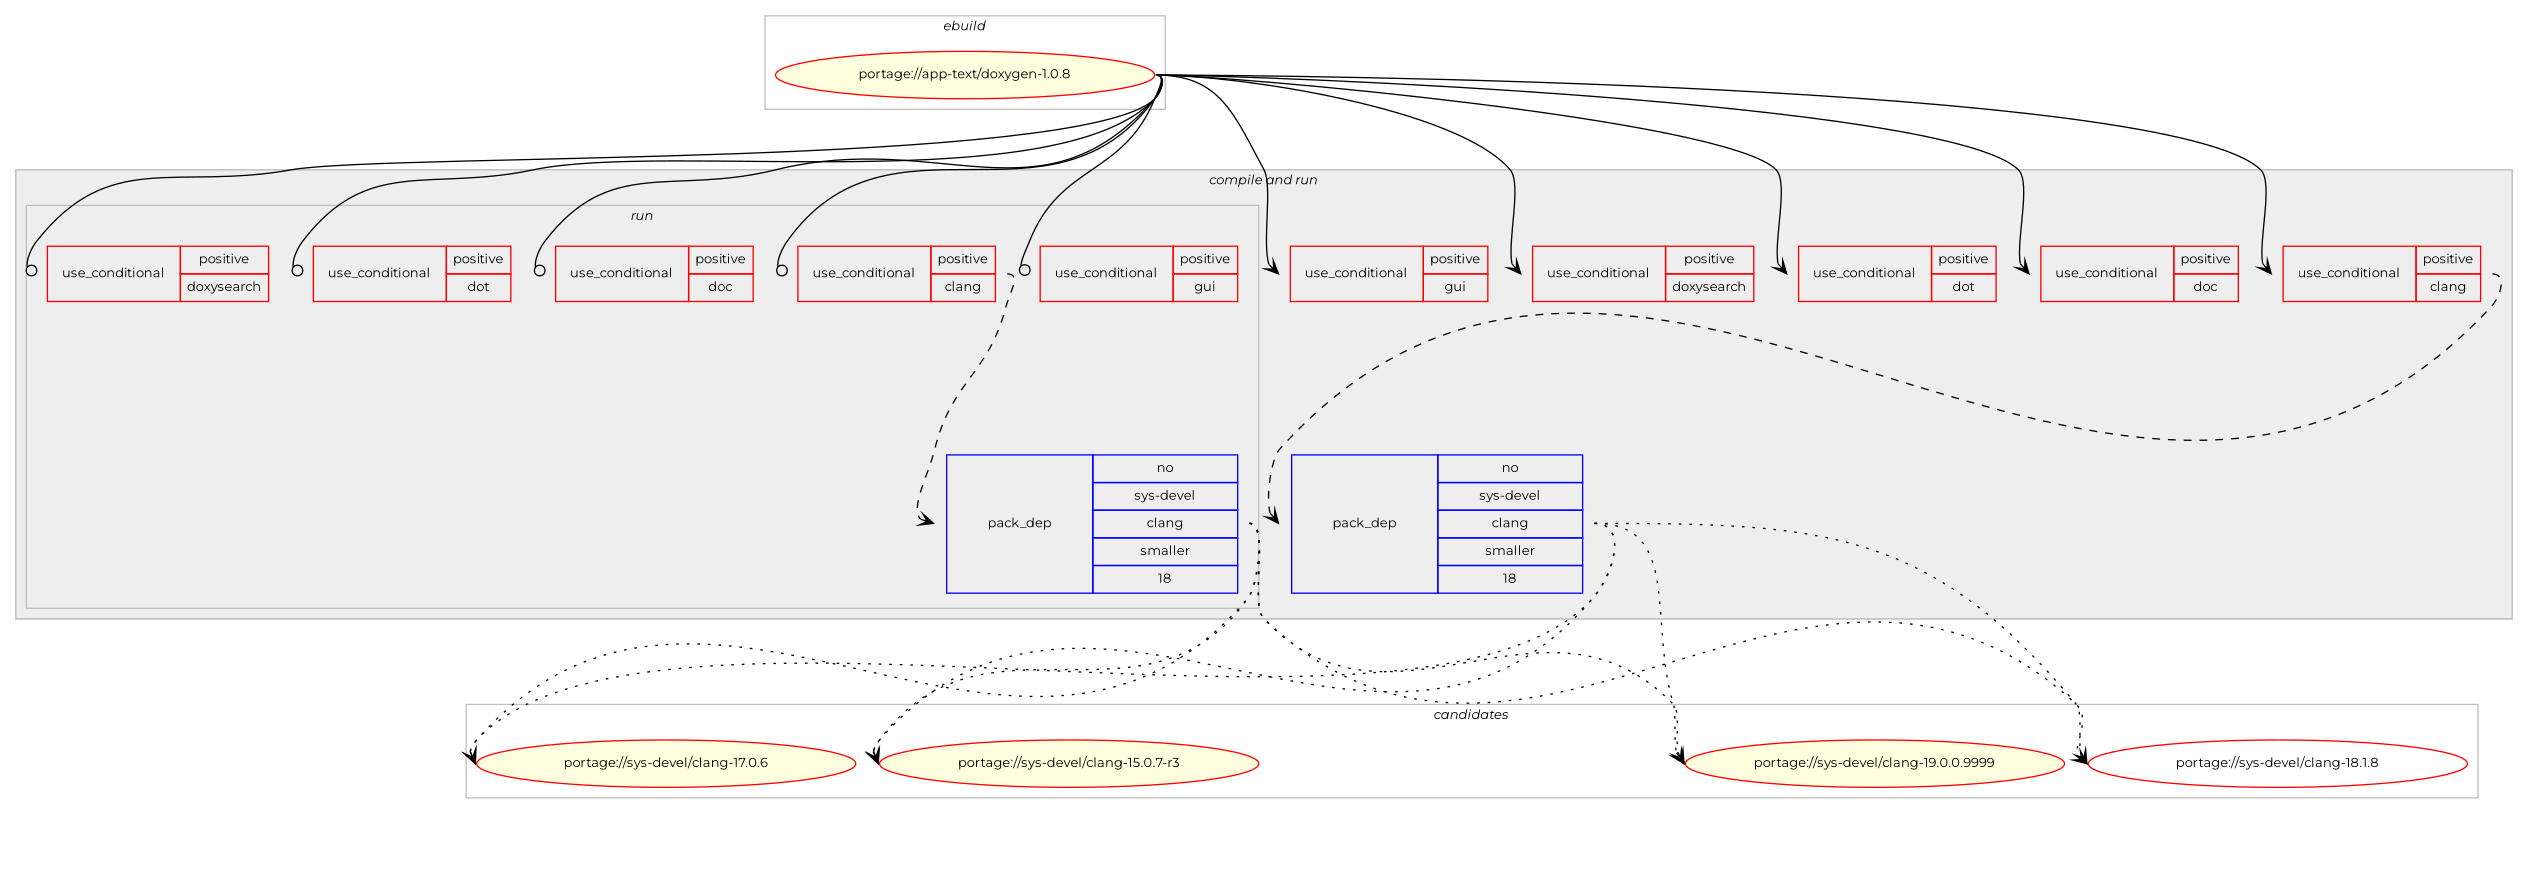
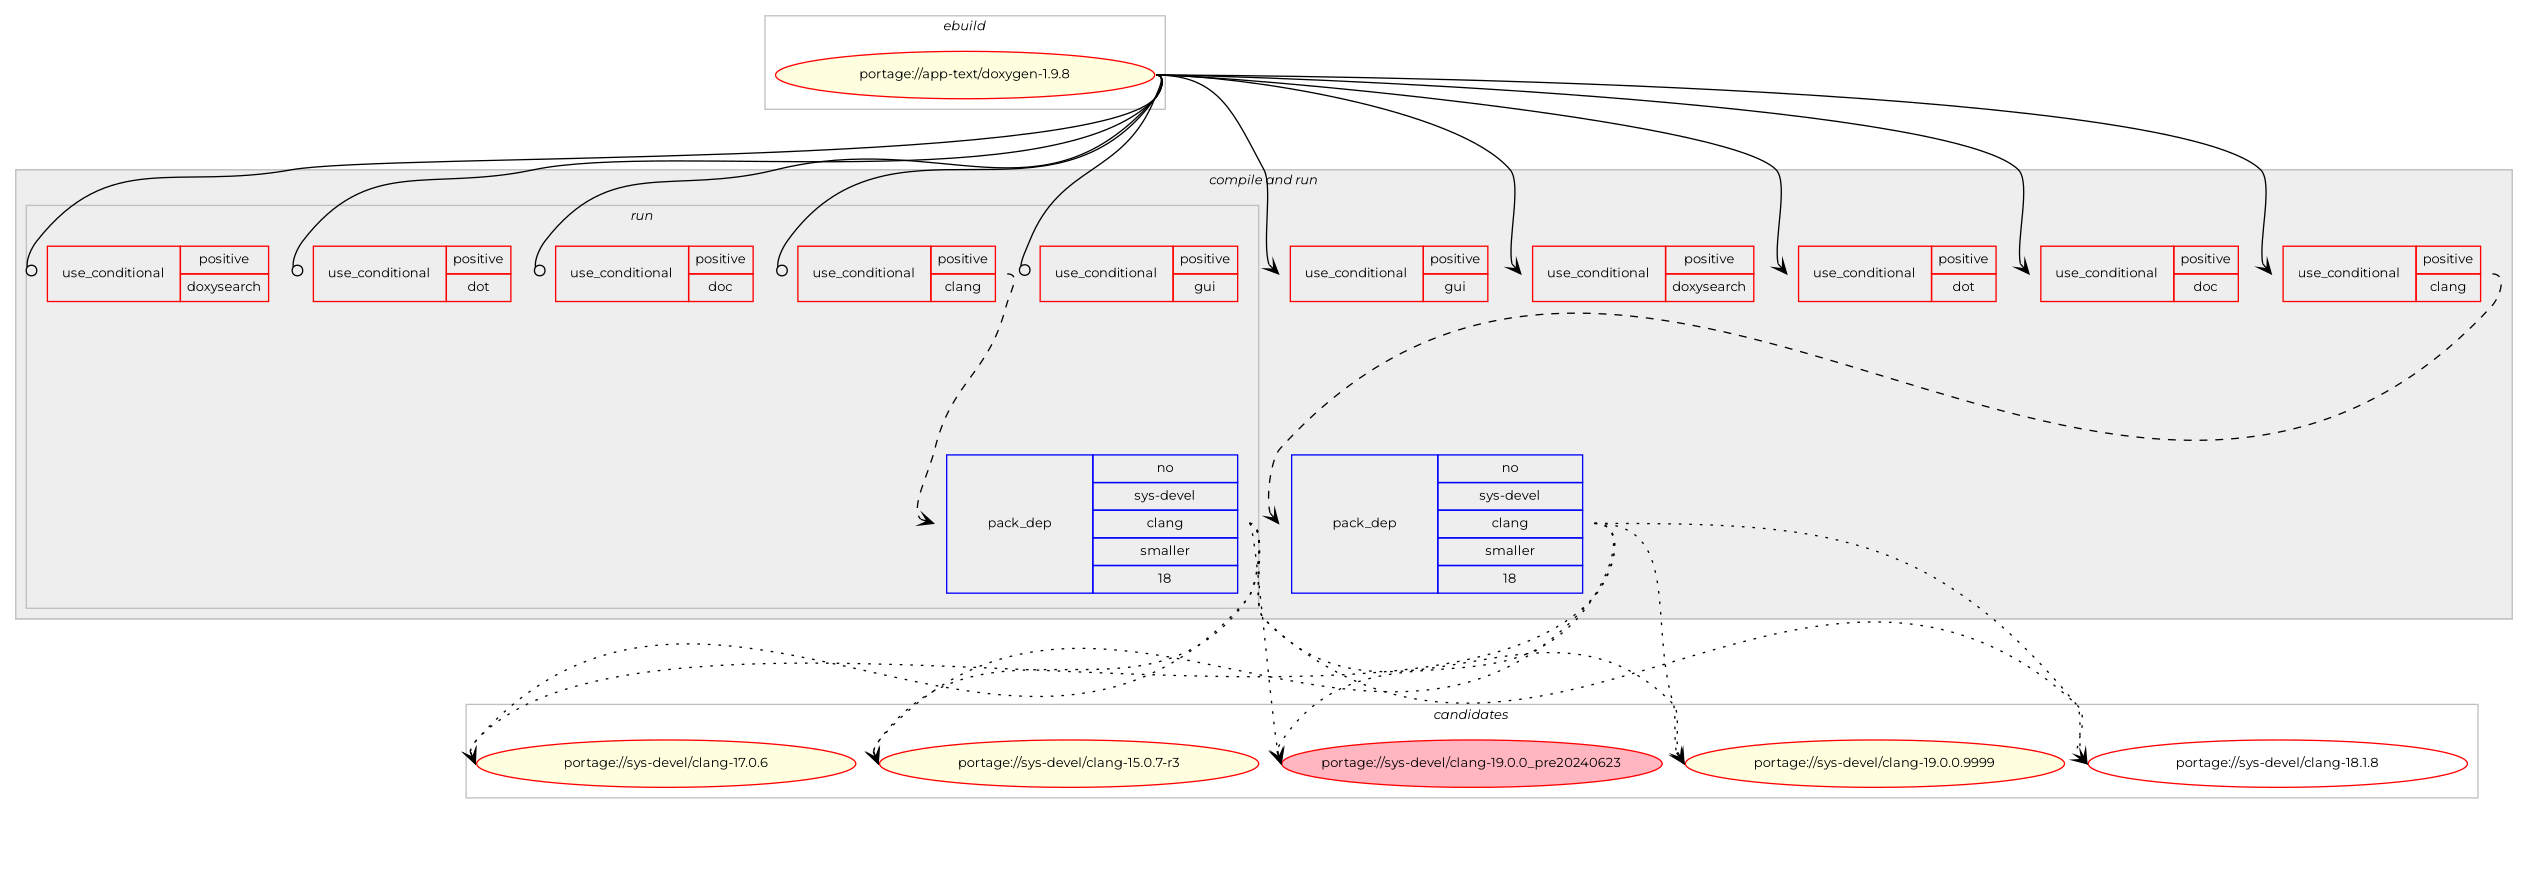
node "portage://app-text/doxygen-1.0.8": label "portage://app-text/doxygen-1.0.8" -> "portage://app-text/doxygen-1.9.8"
node "portage://sys-devel/clang-19.0.0_pre20240623": added
